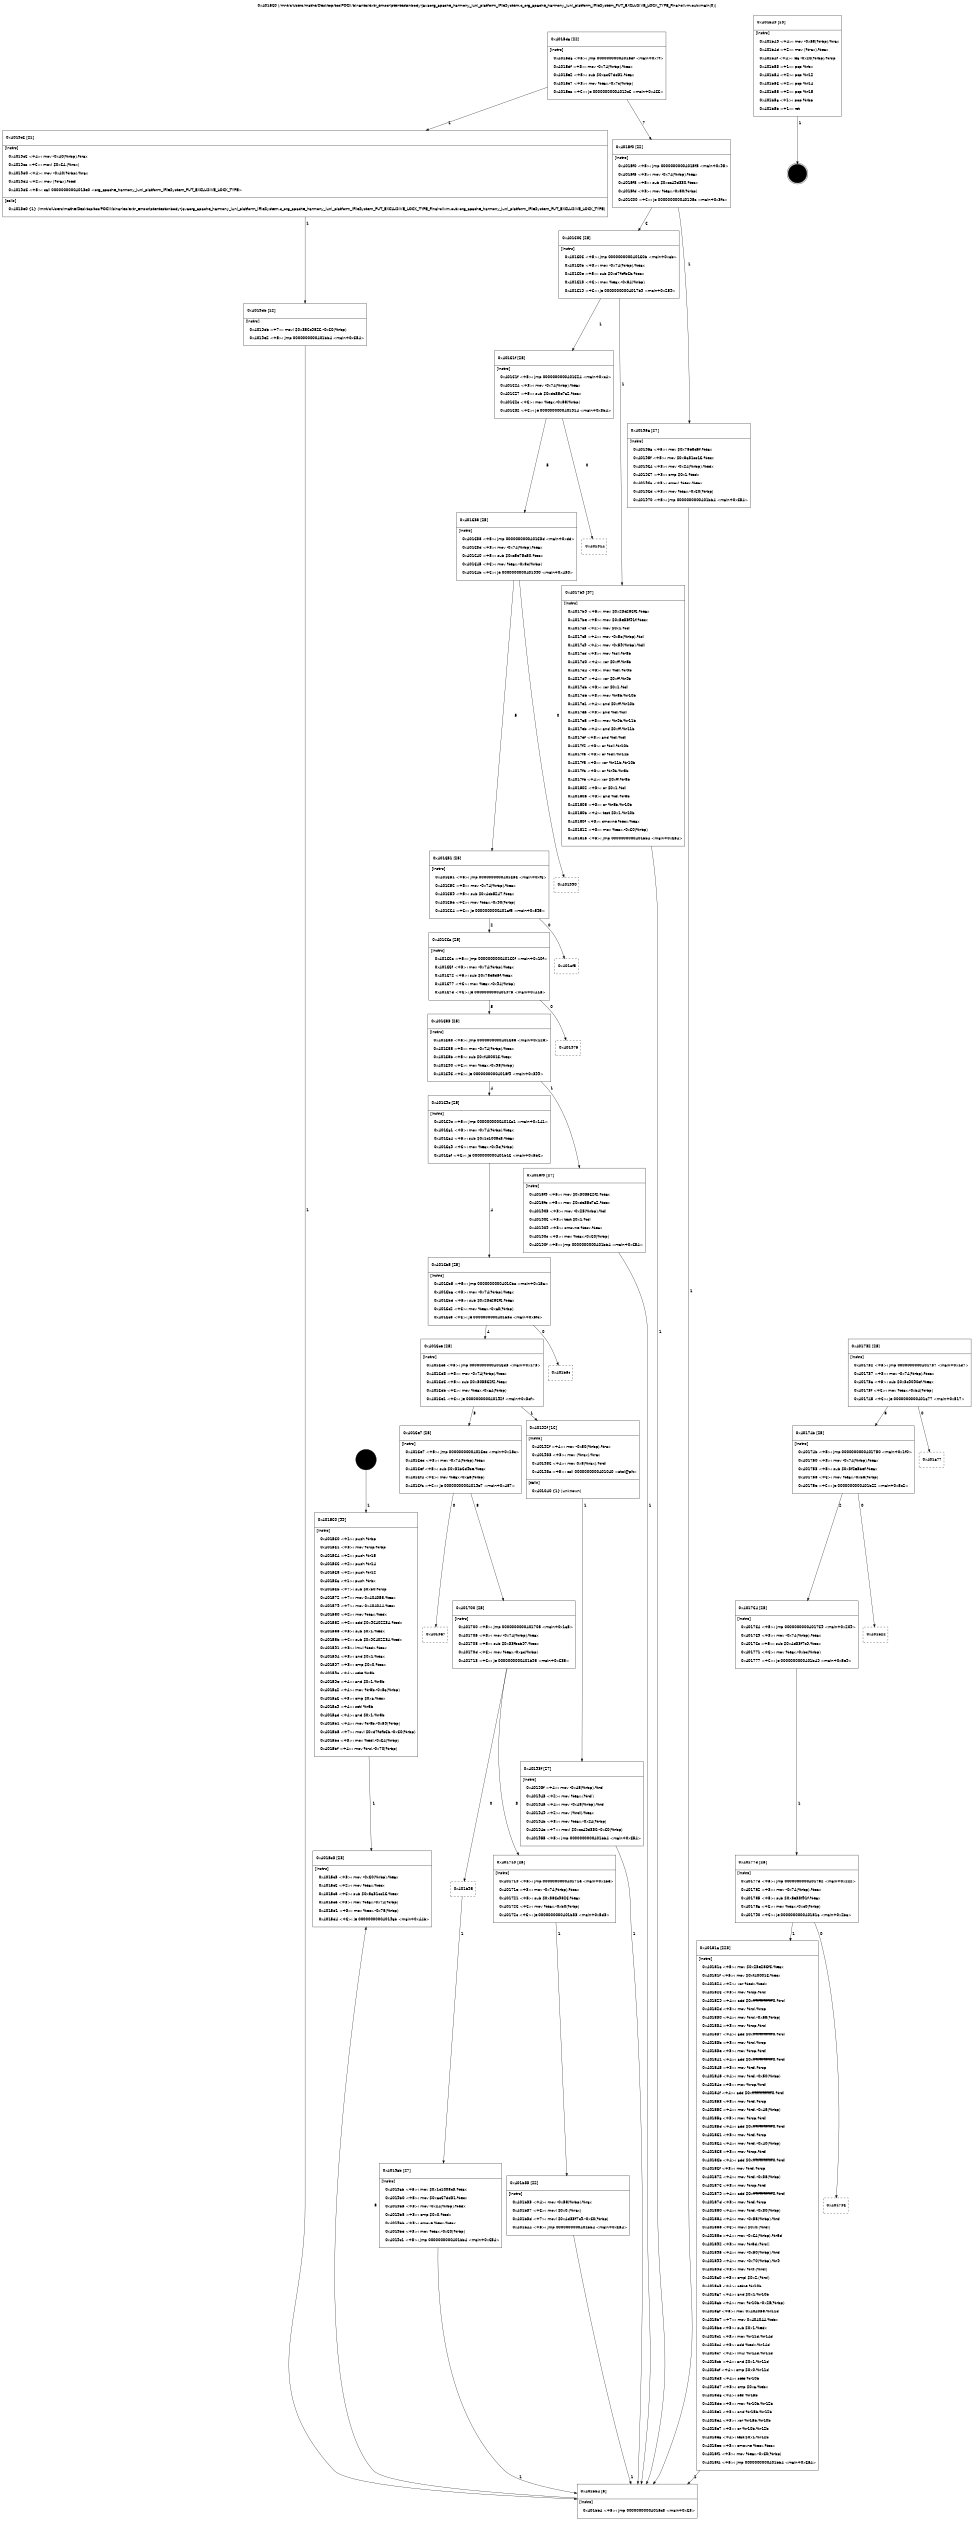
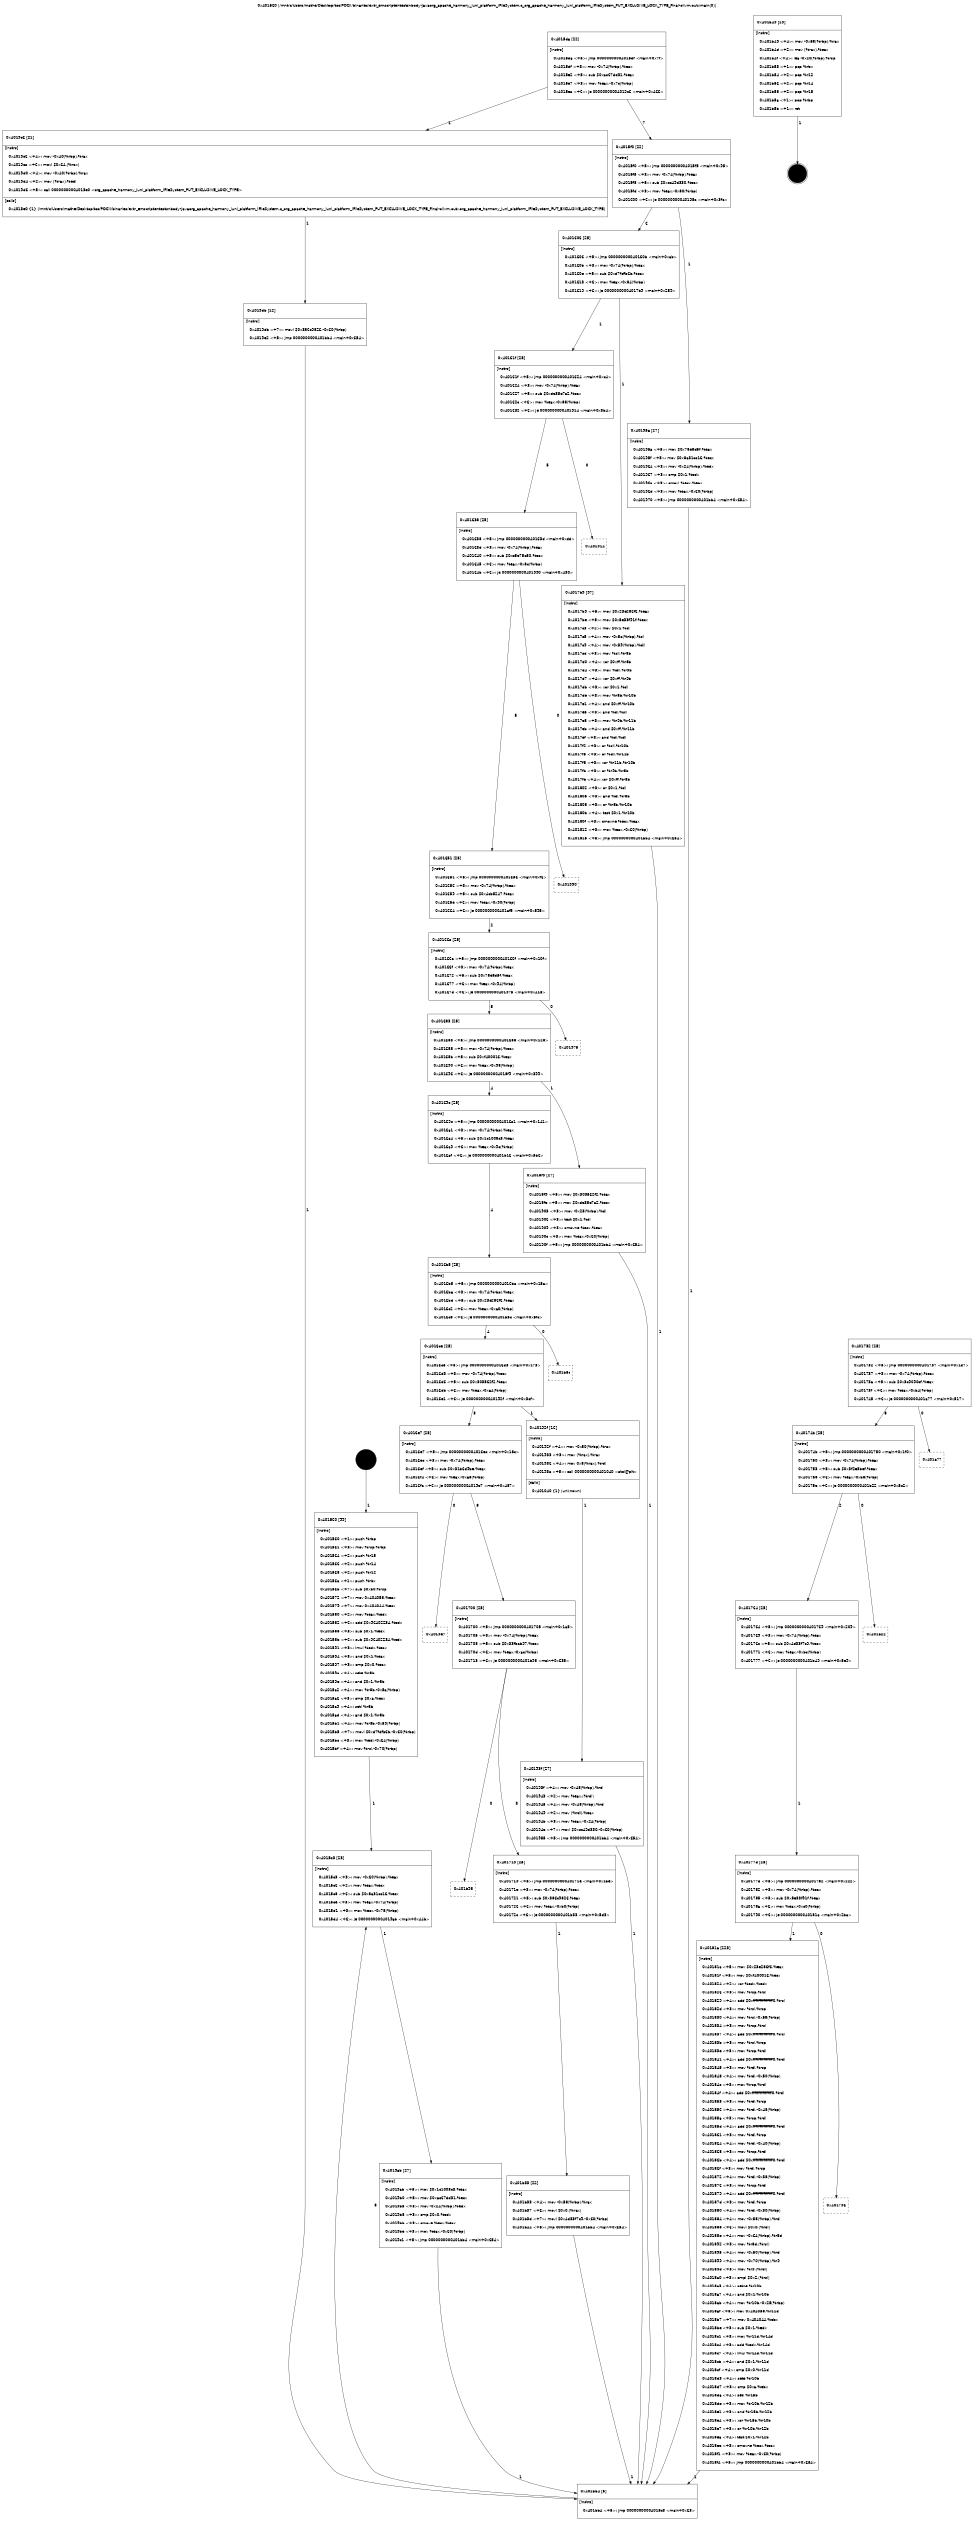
node "0x401af5": removed
edge "0x401b98" -> "0x4019ab [27]": now "0x4015c3 [23]" -> "0x4019ab [27]"
